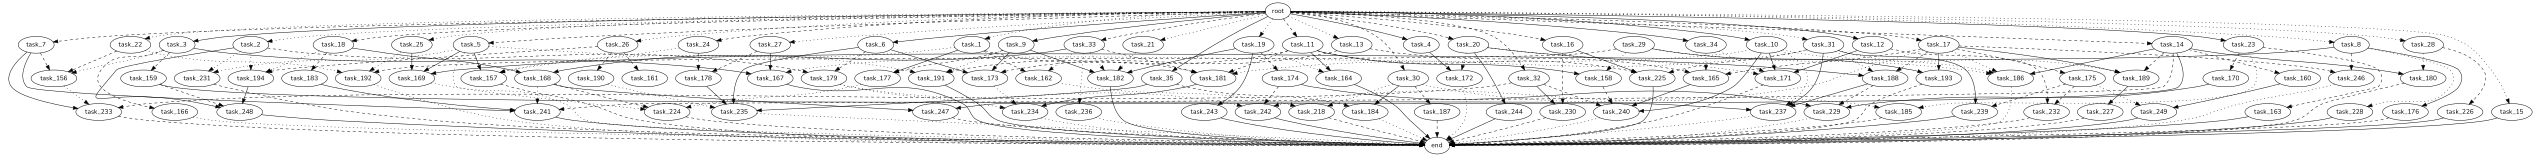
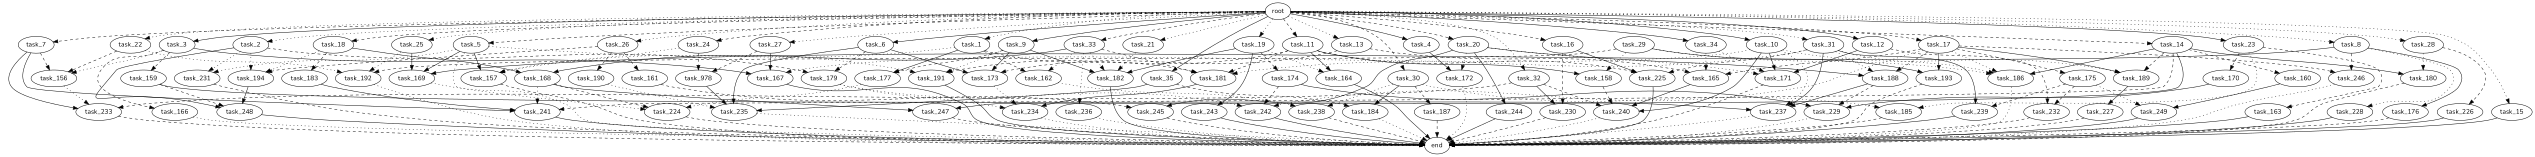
edge "root" -> "task_32": style dashed -> dotted
node "task_178": label "task_178" -> "task_978"
node "task_245": added
node "task_218": label "task_218" -> "task_238"
